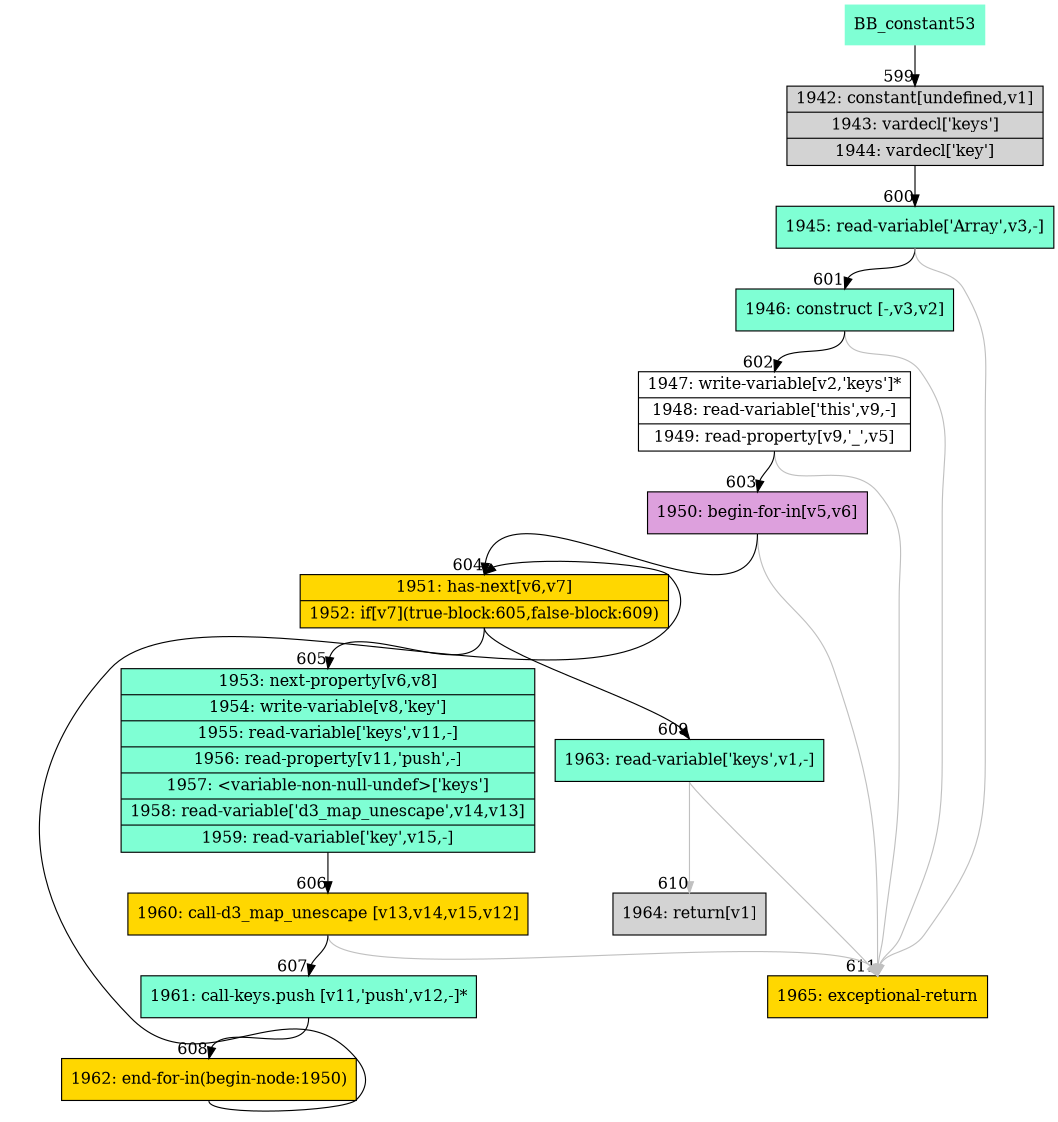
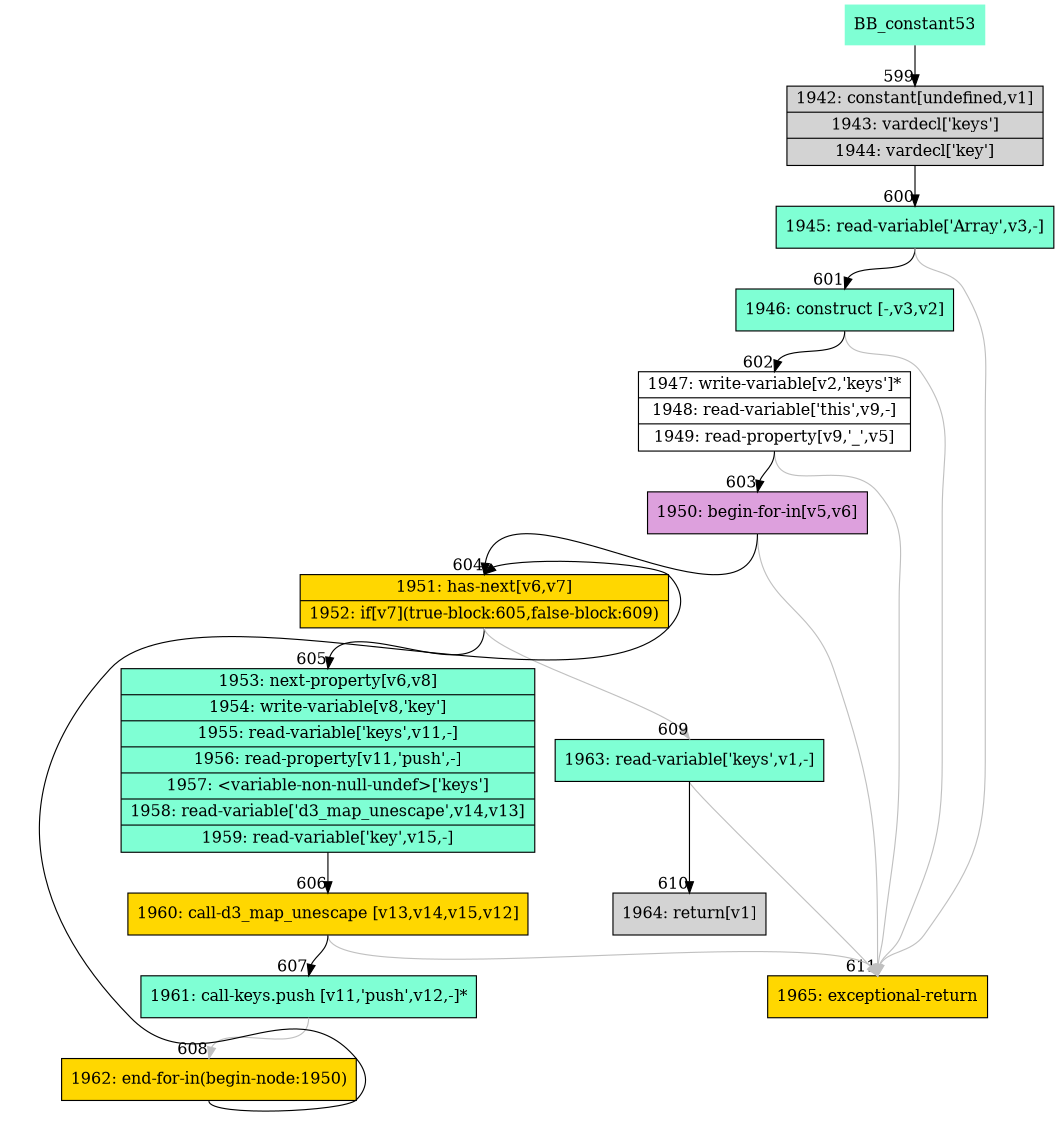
edge "1951: has-next[v6,v7]" -> "1963: read-variable['keys',v1,-]": color black -> gray
edge "1963: read-variable['keys',v1,-]" -> "1964: return[v1]": color gray -> black
edge "1961: call-keys.push [v11,'push',v12,-]*" -> "1962: end-for-in(begin-node:1950)": color black -> gray
